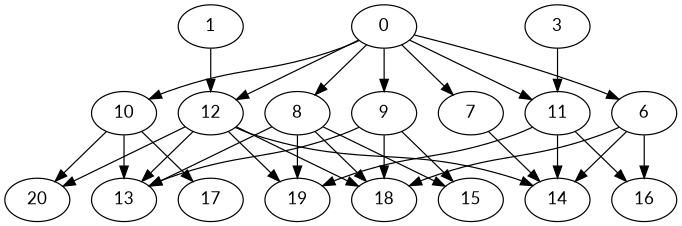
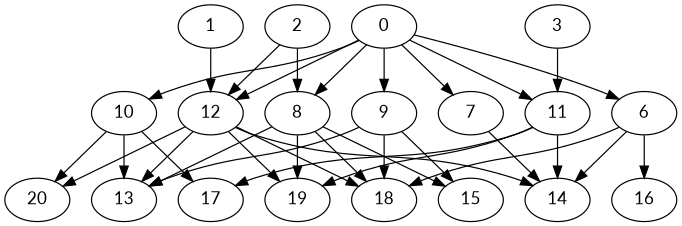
node "2": added
edge "11" -> "16": now "11" -> "17"
